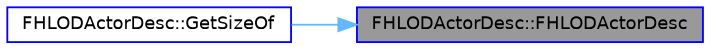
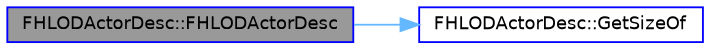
edge "FHLODActorDesc::GetSizeOf" -> "FHLODActorDesc::FHLODActorDesc": reversed
